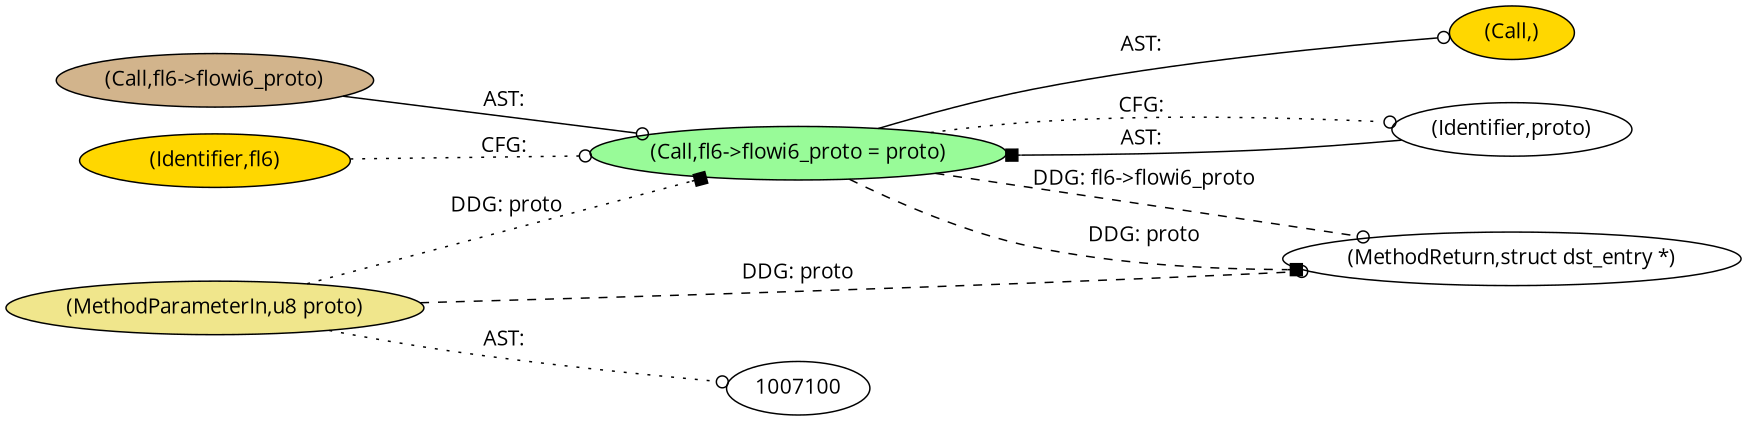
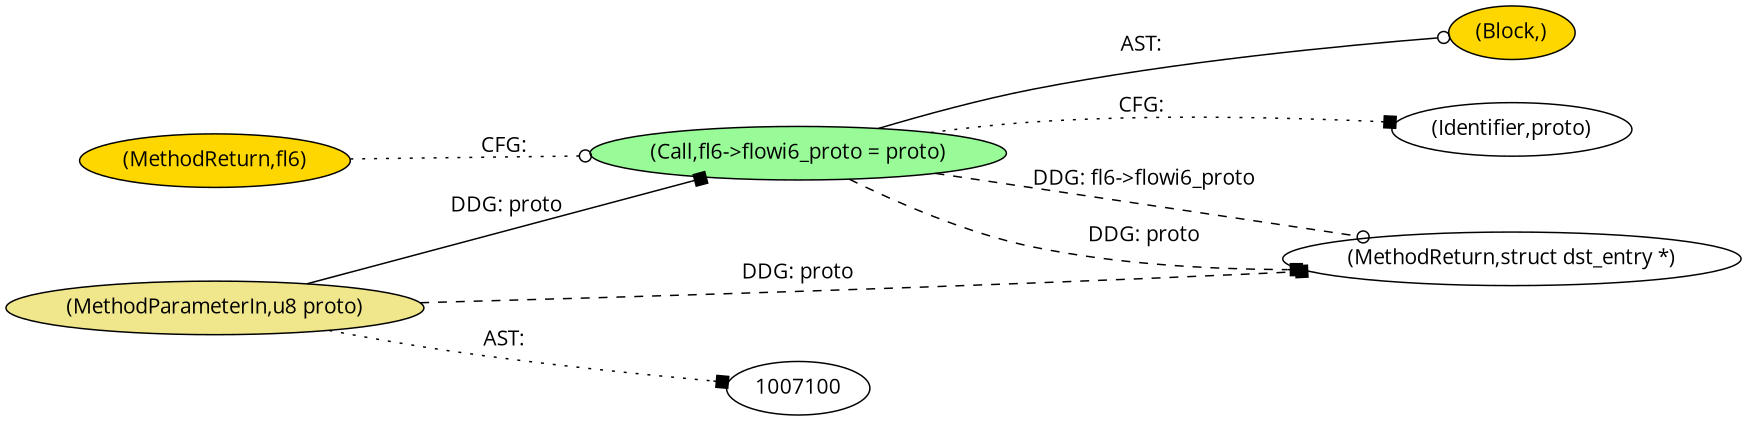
node "(Call,)": label "(Call,)" -> "(Block,)"
node "(Call,fl6->flowi6_proto)": removed
edge "(Call,fl6->flowi6_proto = proto)" -> "(Identifier,proto)": arrowhead odot -> box
edge "(Identifier,proto)" -> "(Call,fl6->flowi6_proto = proto)": removed, label "AST:"
node "(Identifier,fl6)": label "(Identifier,fl6)" -> "(MethodReturn,fl6)"
edge "(MethodParameterIn,u8 proto)" -> "(Call,fl6->flowi6_proto = proto)": style dotted -> solid
edge "(MethodParameterIn,u8 proto)" -> "(MethodReturn,struct dst_entry *)": arrowhead odot -> box
edge "(MethodParameterIn,u8 proto)" -> "1007100": arrowhead odot -> box
